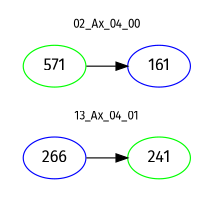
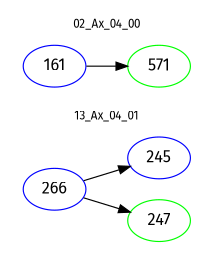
edge "571" -> "161": reversed
node "245": added
node "241": label "241" -> "247"
